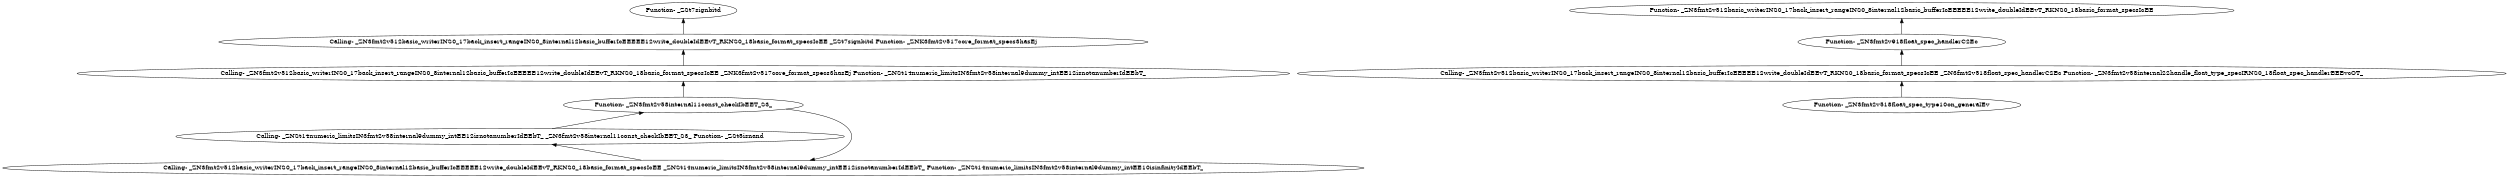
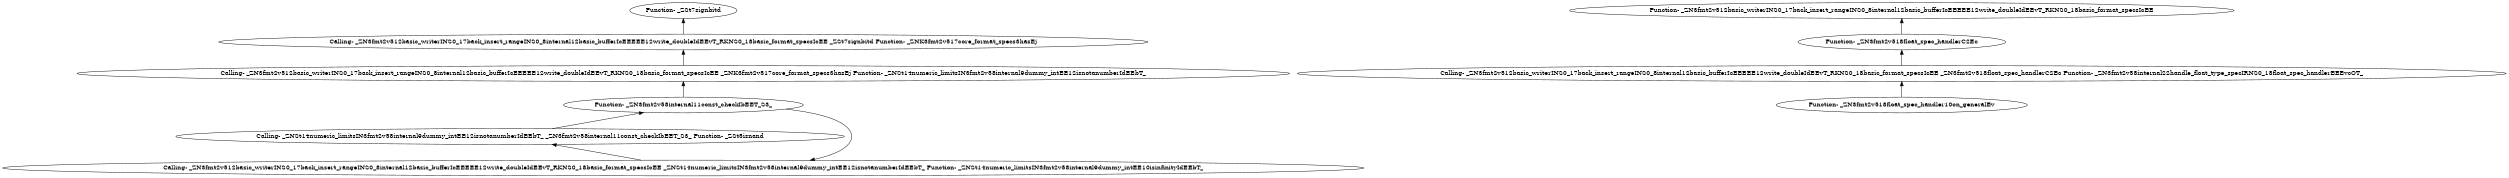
node "Function- _ZN3fmt2v918float_spec_handlerC2Ec": label "Function- _ZN3fmt2v918float_spec_handlerC2Ec" -> "Function- _ZN3fmt2v518float_spec_handlerC2Ec"
node "Function- _ZN3fmt2v518float_spec_type10on_generalEv": label "Function- _ZN3fmt2v518float_spec_type10on_generalEv" -> "Function- _ZN3fmt2v518float_spec_handler10on_generalEv"
